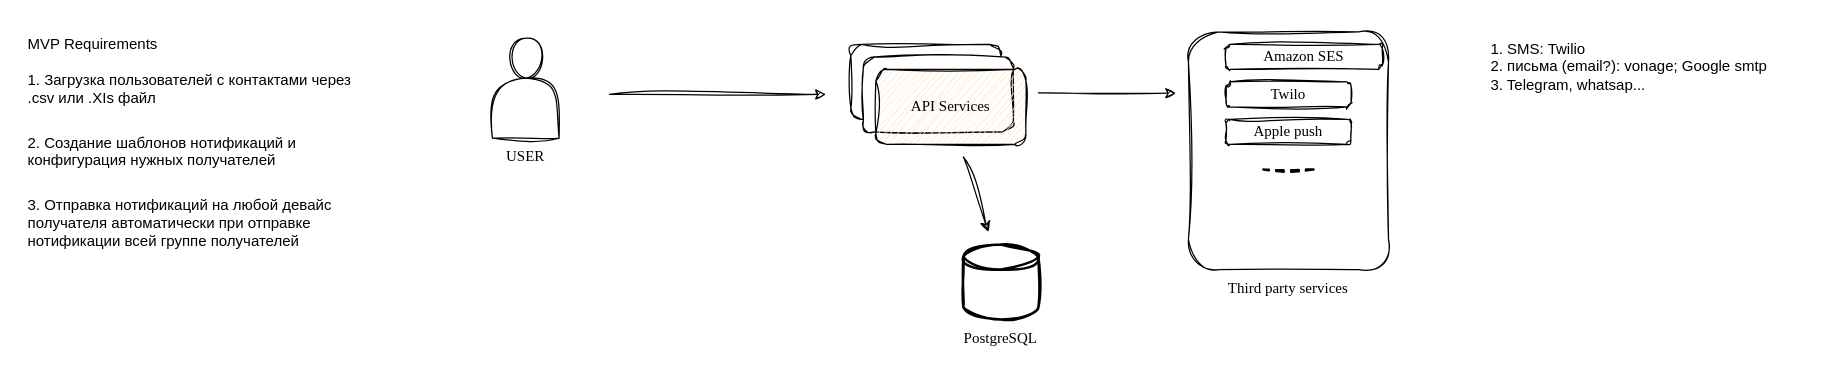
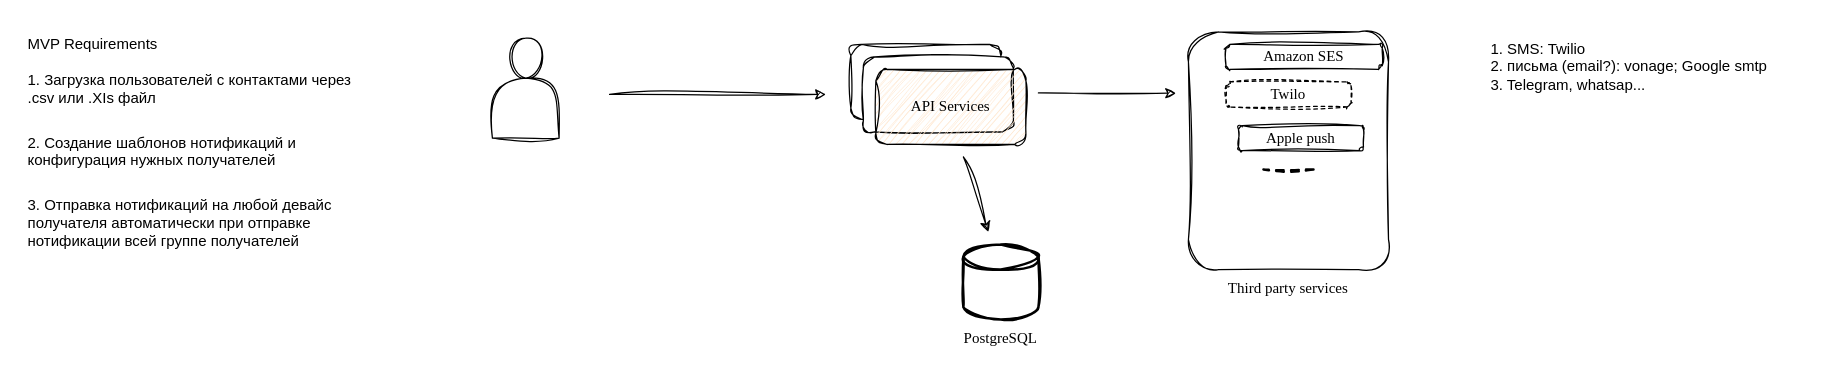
node "Twilo": style solid -> dashed
node "Apple push": moved (1288, 132) -> (1301, 138)
node "USER": removed
